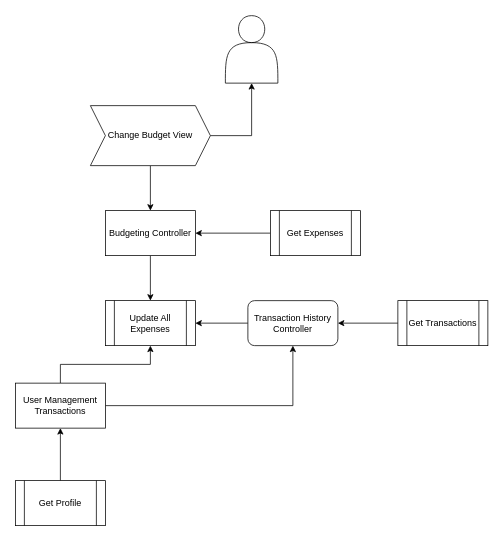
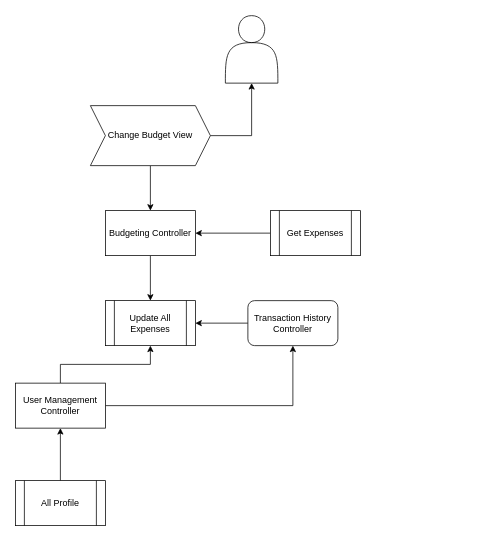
edge "Get Transactions" -> "Transaction History Controller": removed
node "Get Transactions": removed
node "User Management Transactions": label "User Management Transactions" -> "User Management Controller"
node "Get Profile": label "Get Profile" -> "All Profile"
